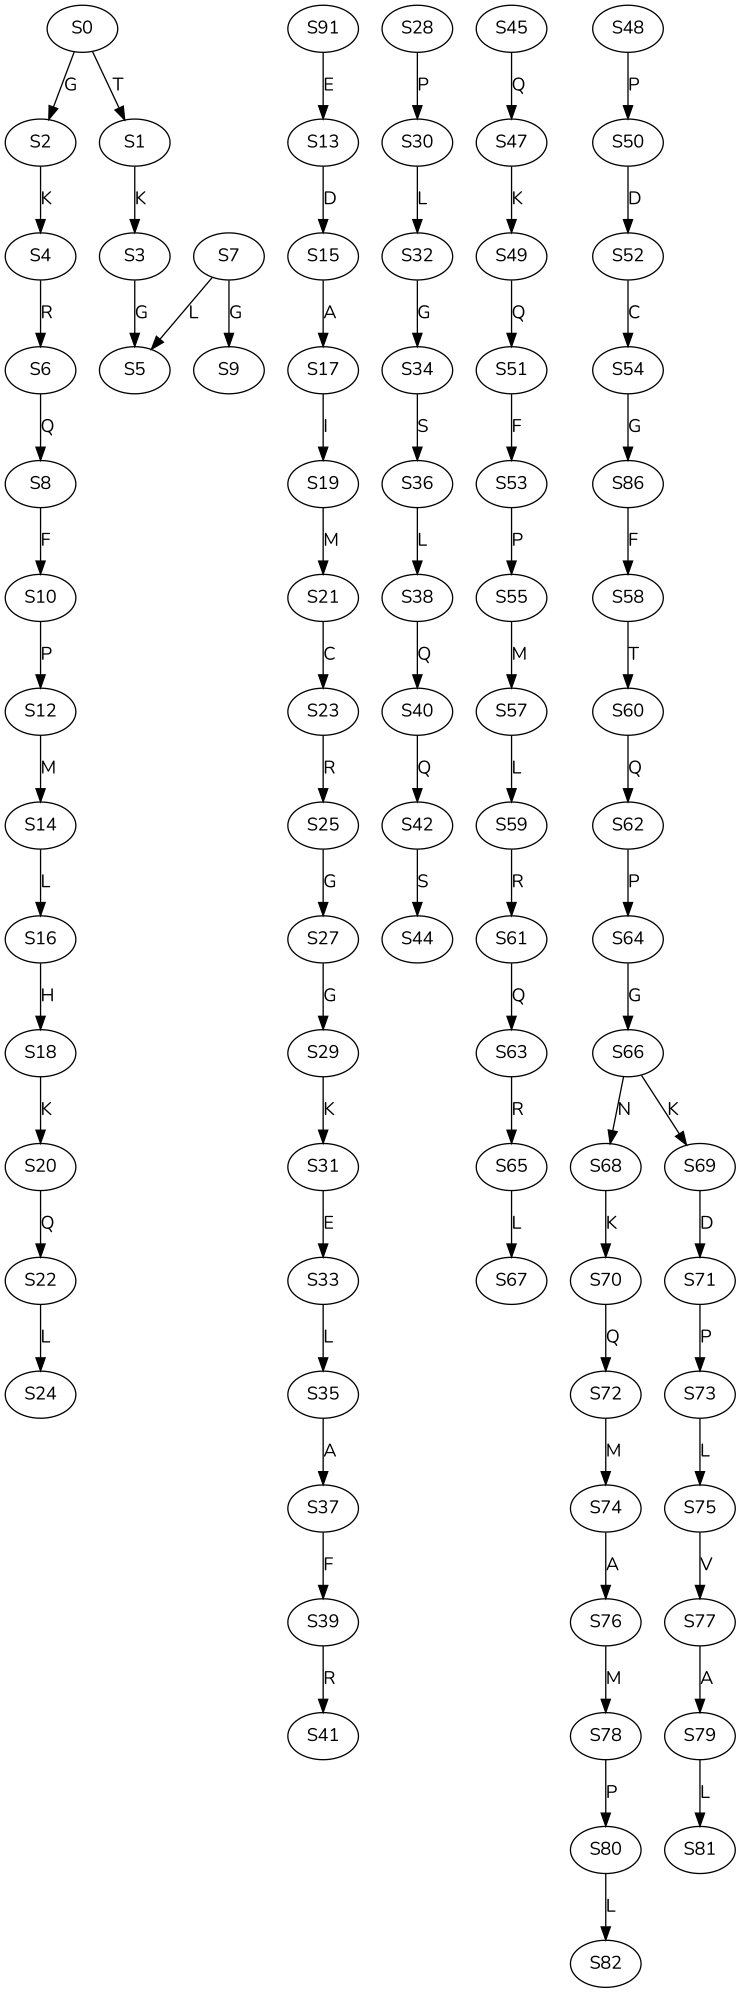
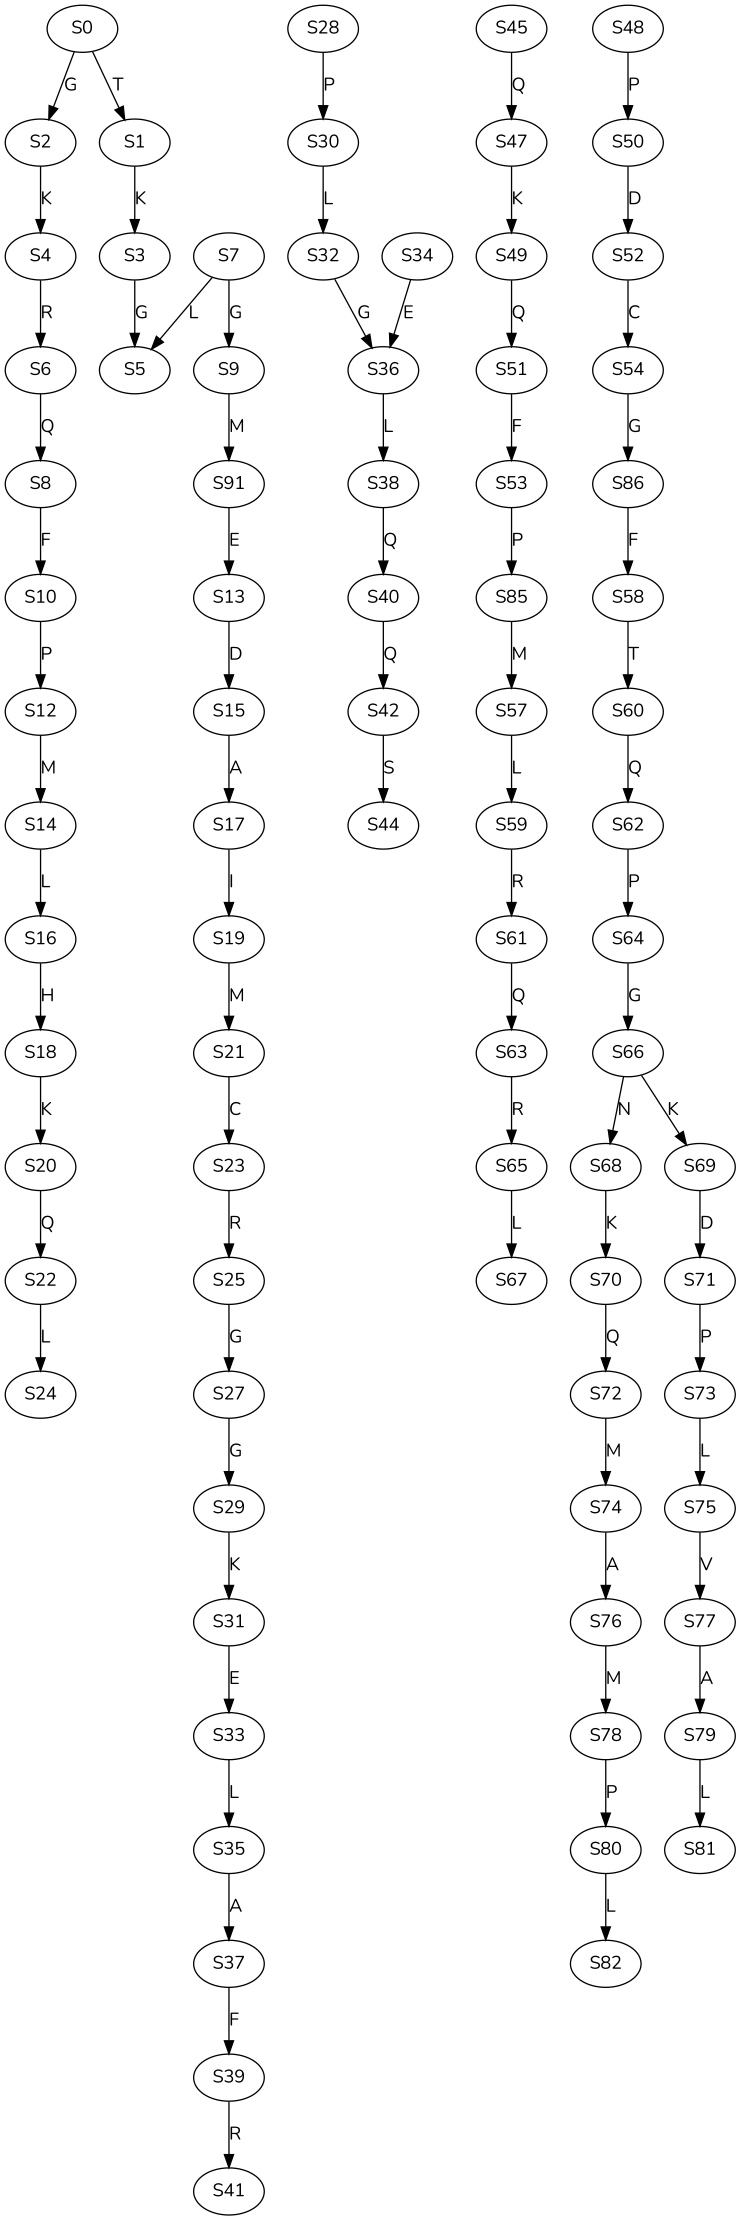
edge "S32" -> "S34": now "S32" -> "S36"
edge "S9" -> "S91": added, label "M"
edge "S34" -> "S36": label "S" -> "E"
node "S55": label "S55" -> "S85"
